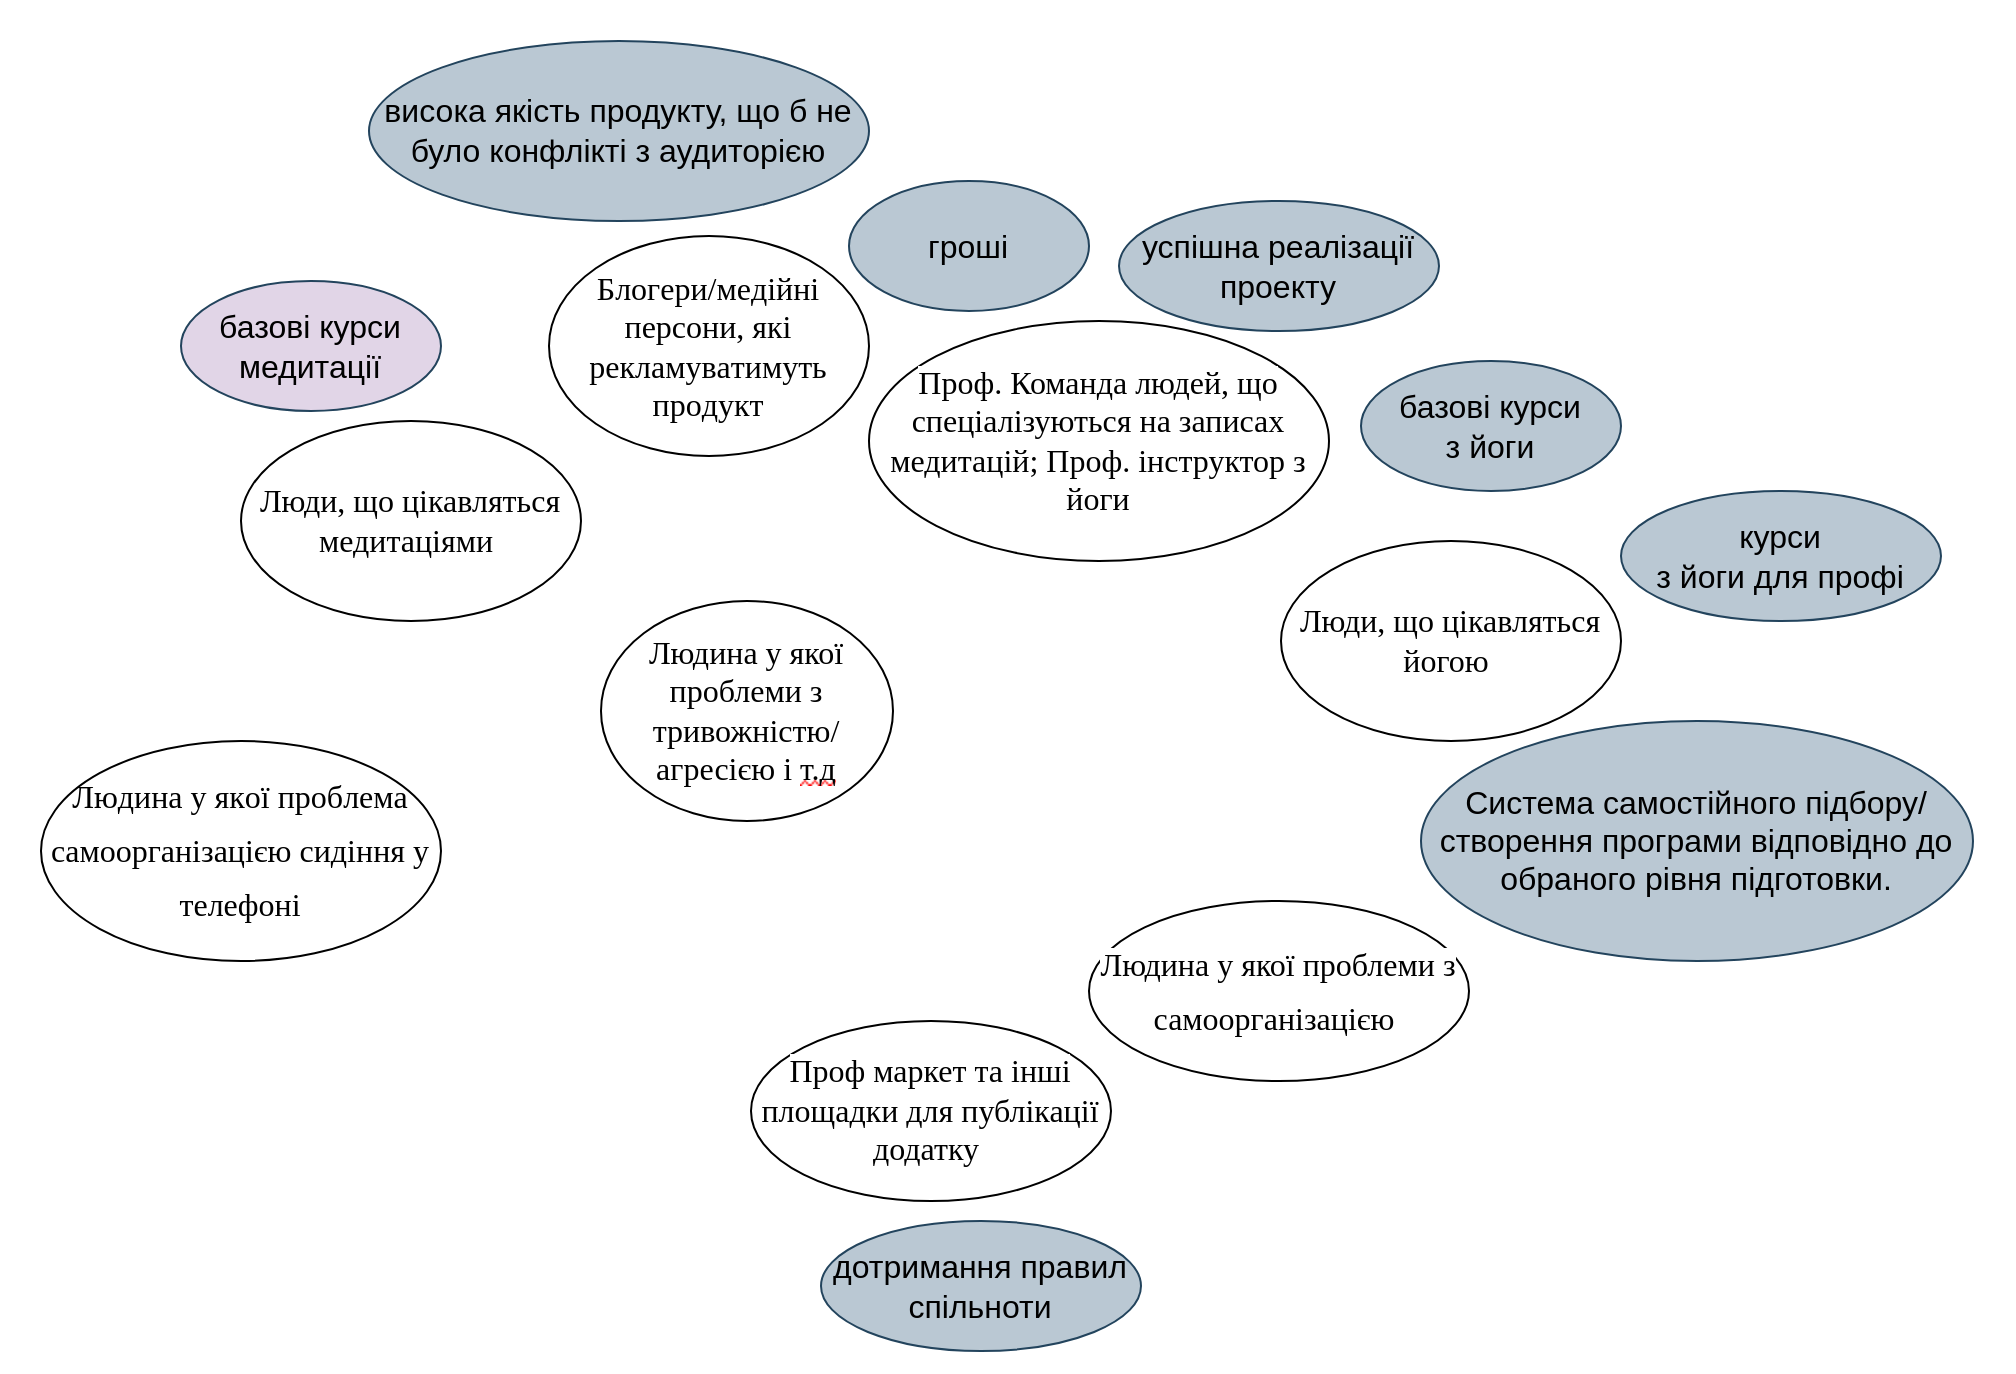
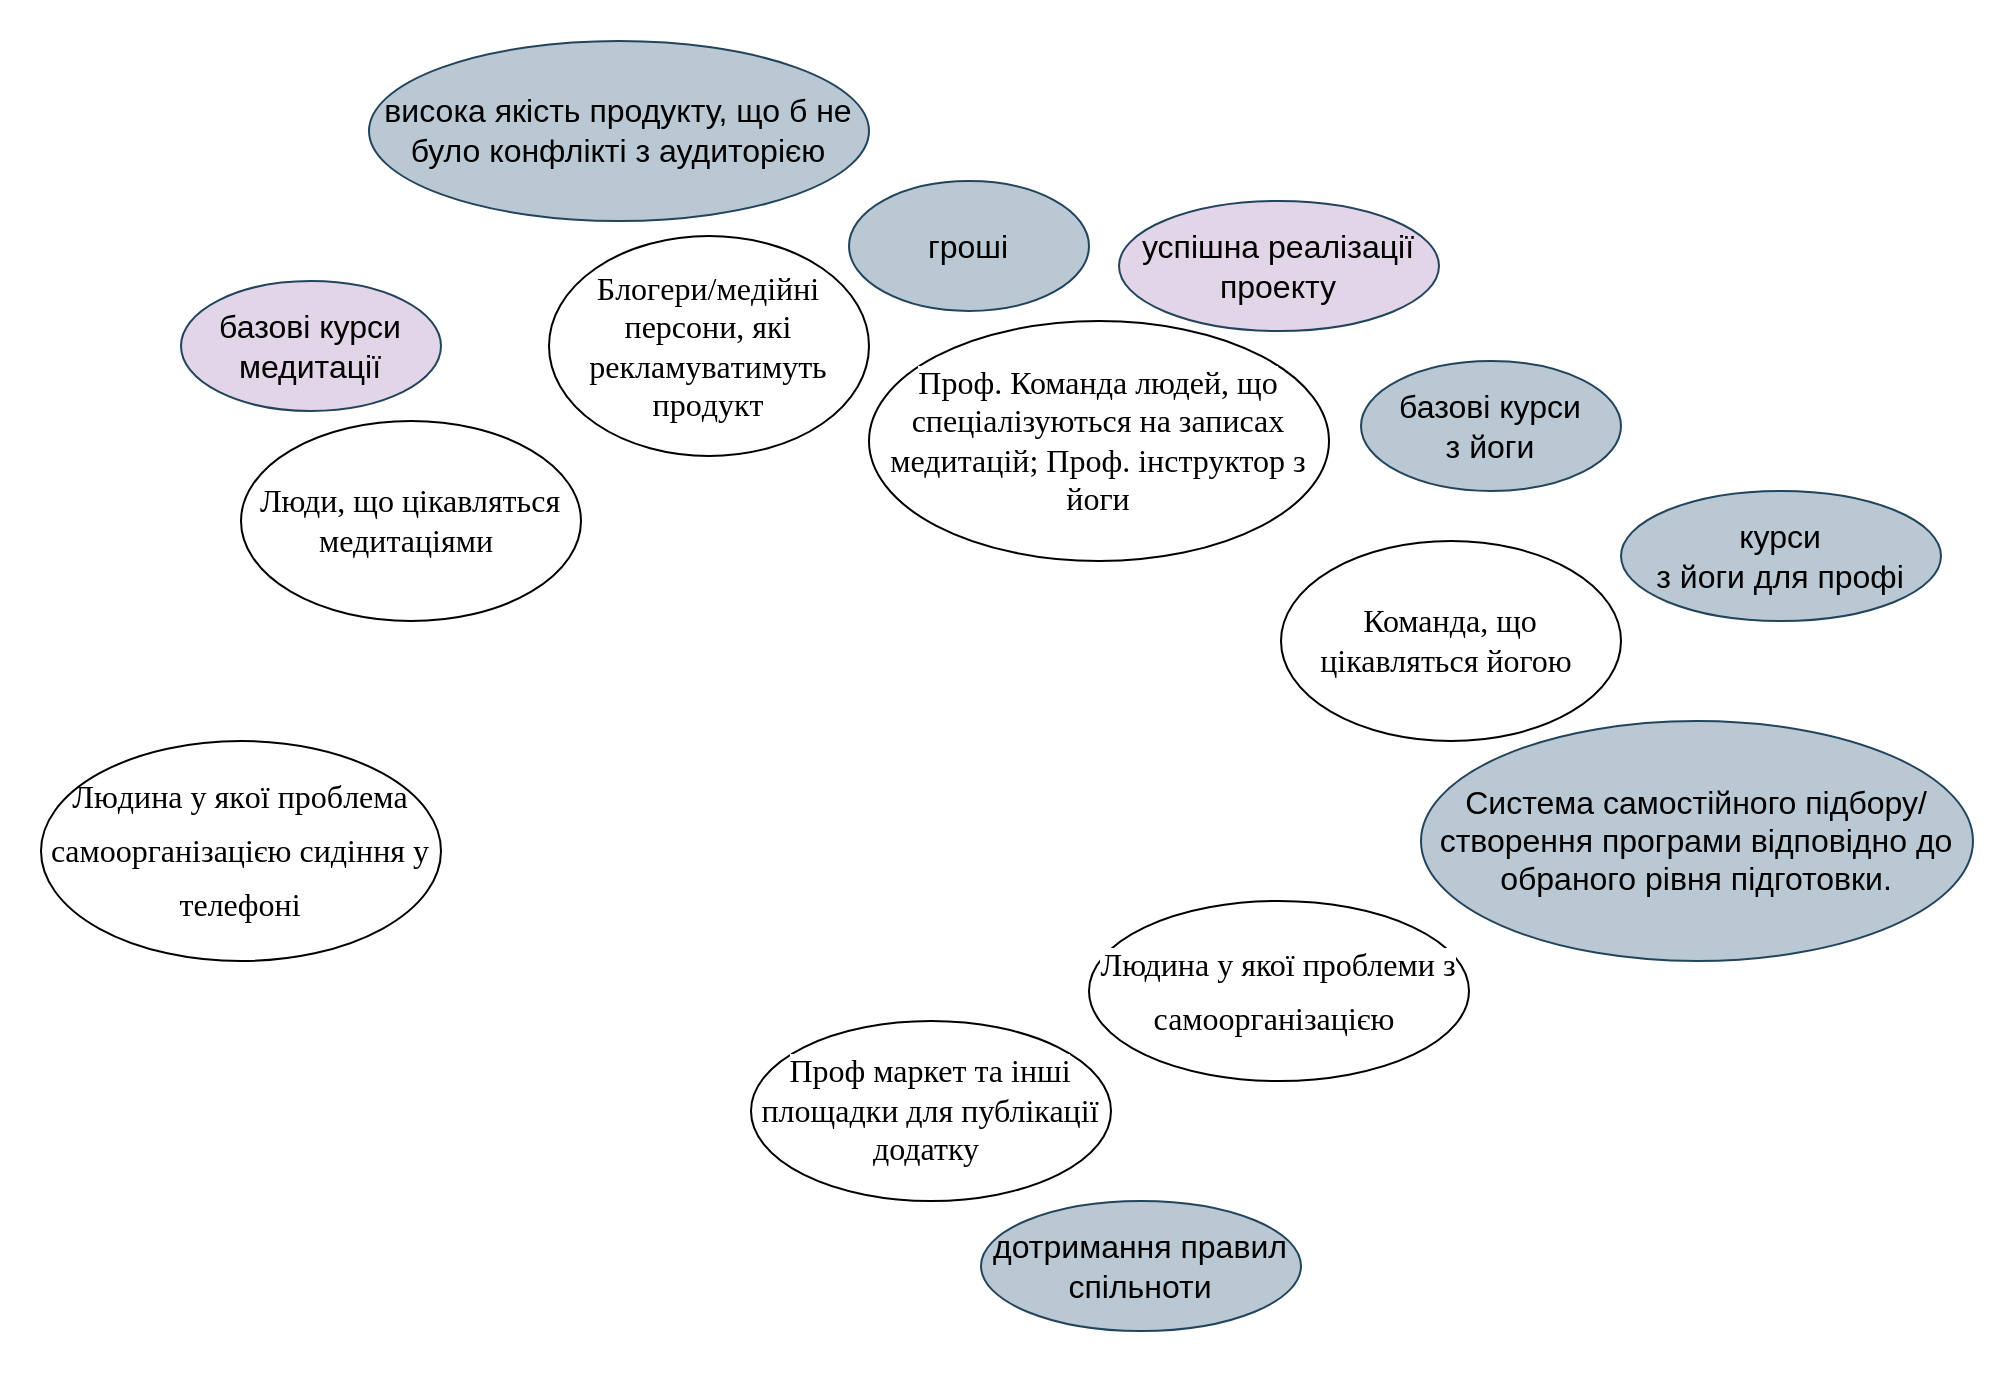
node "успішна реалізації проекту": fillcolor #bac8d3 -> #e1d5e7
node "Люди, що цікавляться йогою": label "Люди, що цікавляться йогою" -> "Команда, що цікавляться йогою"
node "Людина у якої проблеми з тривожністю/агресією і т.д": removed
node "дотримання правил спільноти": moved (981, 1286) -> (1141, 1266)
